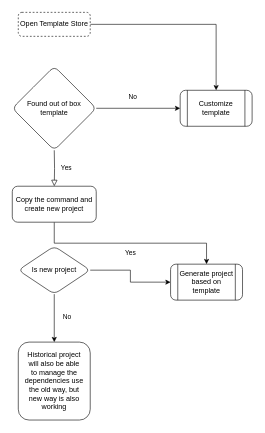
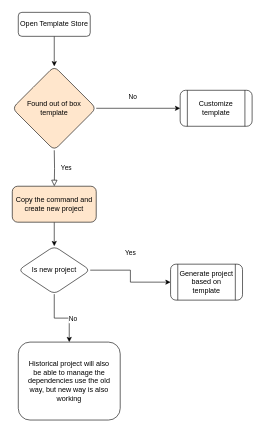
node "Open Template Store": style dashed -> solid
edge "Open Template Store" -> "Customize template": now "Open Template Store" -> "Found out of box template"
node "Found out of box template": fillcolor #ffffff -> #ffe6cc
node "Copy the command and create new project": fillcolor #ffffff -> #ffe6cc
edge "Copy the command and create new project" -> "Generate project based on template": now "Copy the command and create new project" -> "Is new project"
node "Historical project will also be able to manage the dependencies use the old way, but new way is also working": size 72x78 -> 102x78
